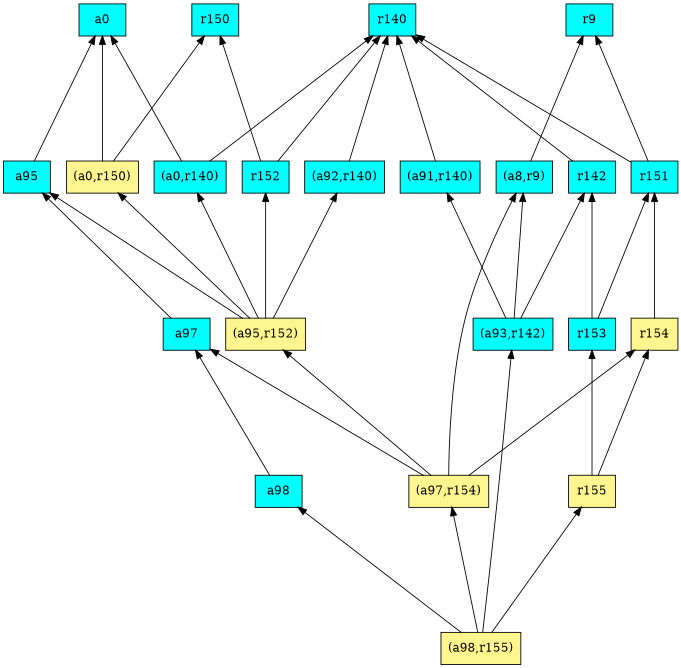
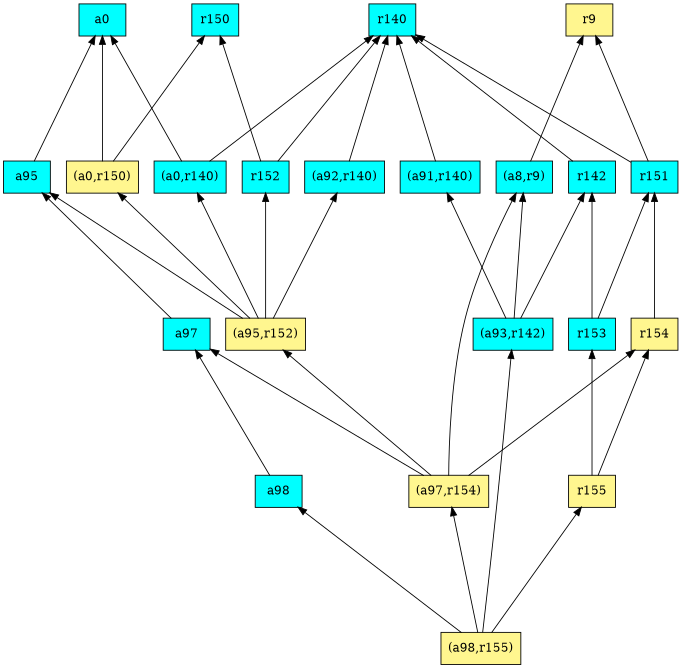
node "r9": fillcolor cyan -> khaki1
